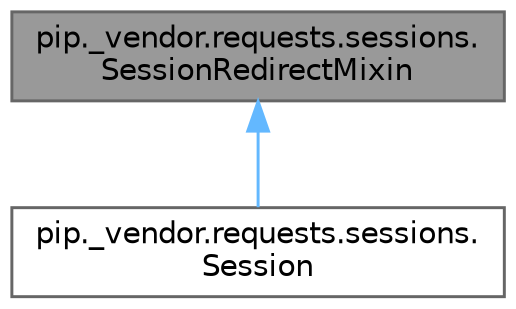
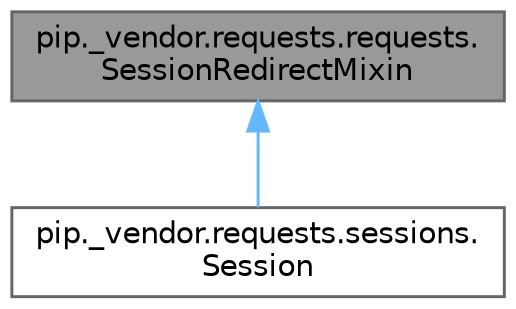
node "pip._vendor.requests.sessions. SessionRedirectMixin": label "pip._vendor.requests.sessions. SessionRedirectMixin" -> "pip._vendor.requests.requests. SessionRedirectMixin"
